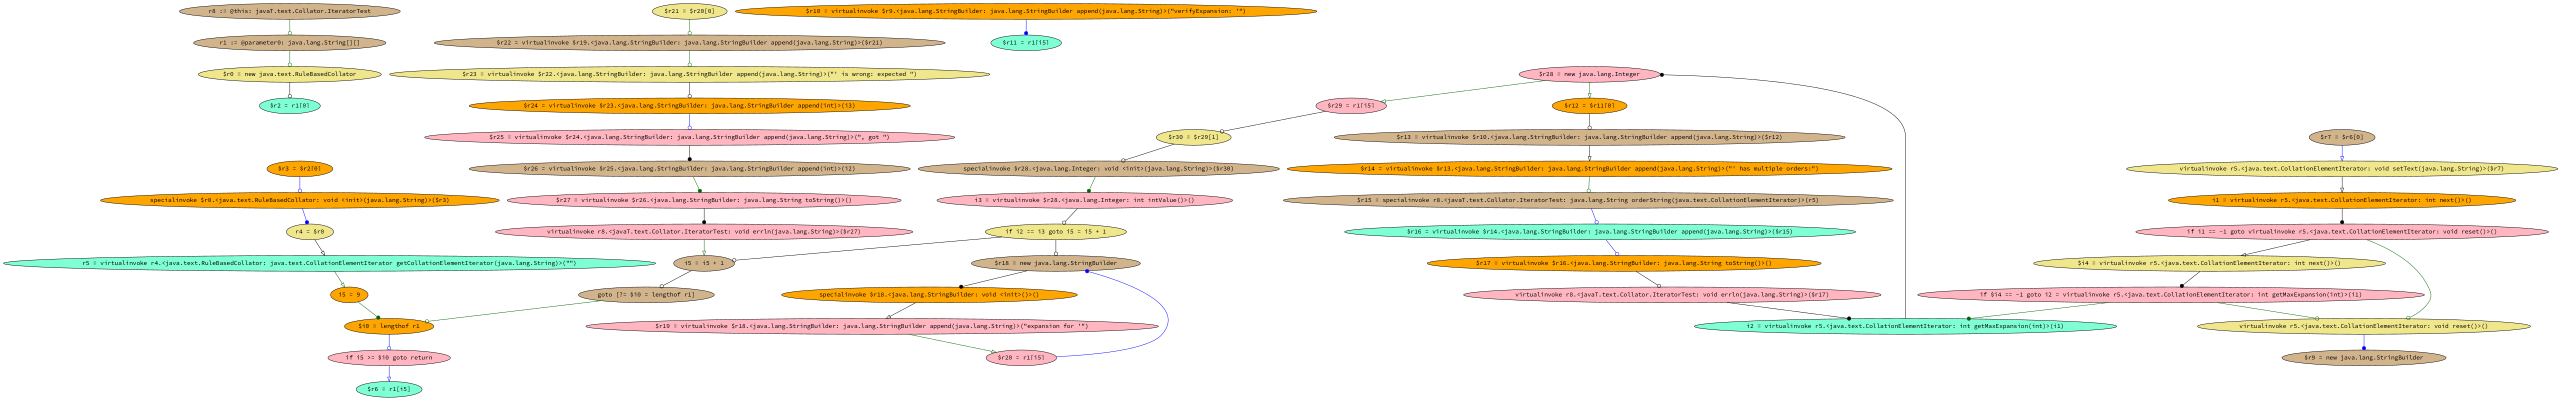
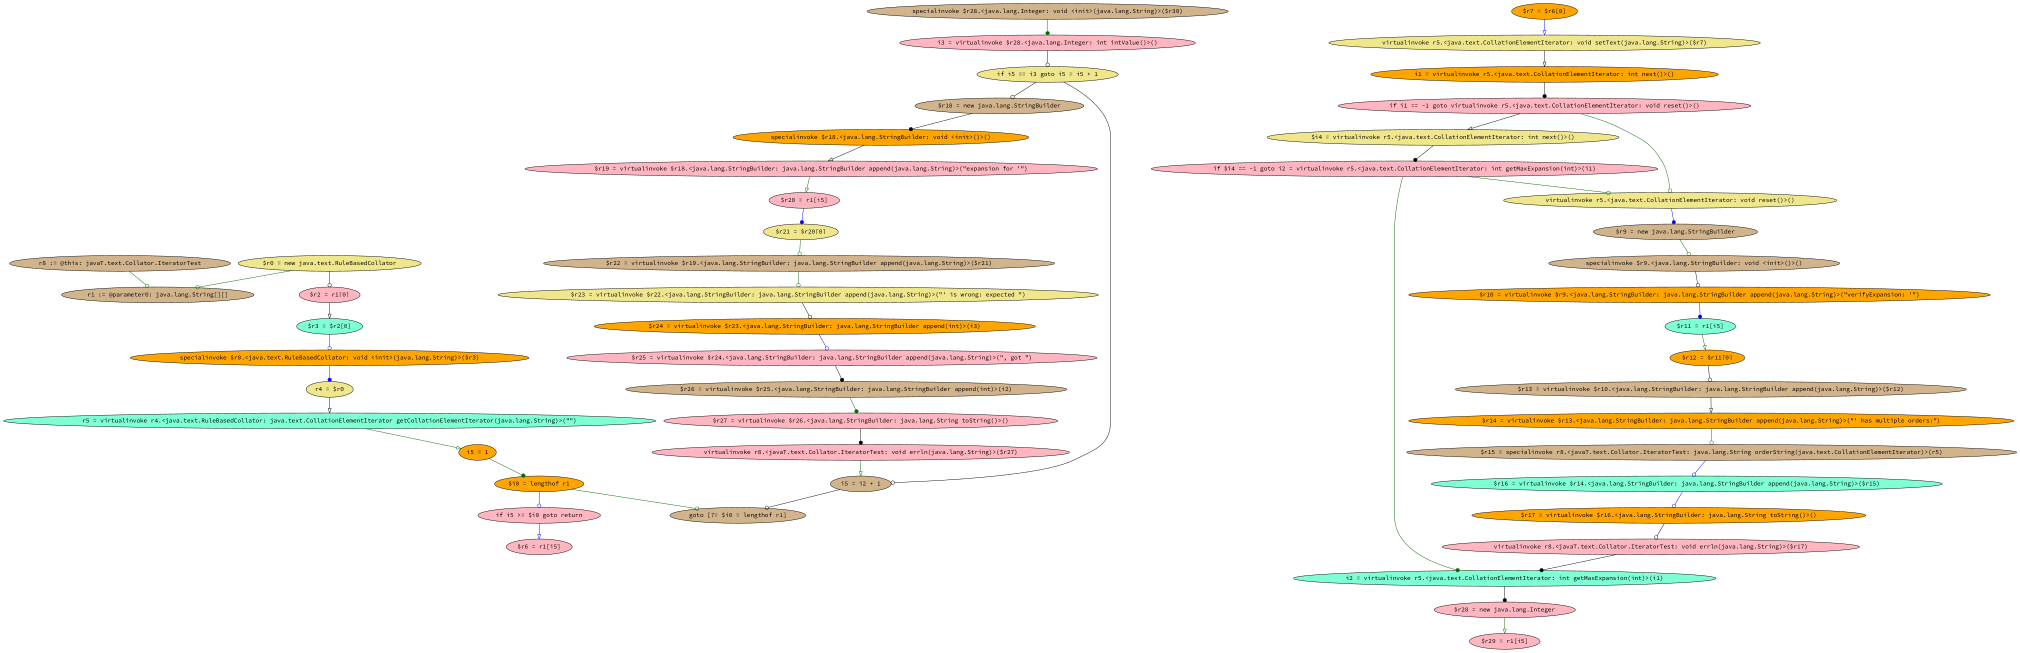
edge "r1 := @parameter0: java.lang.String[][]" -> "$r0 = new java.text.RuleBasedCollator": reversed
edge "$r28 = new java.lang.Integer" -> "$r12 = $r11[0]": now "$r11 = r1[i5]" -> "$r12 = $r11[0]"
node "$r2 = r1[0]": fillcolor aquamarine -> lightpink
node "$r30 = $r29[1]": removed
node "$r7 = $r6[0]": fillcolor tan -> orange
node "$r3 = $r2[0]": fillcolor orange -> aquamarine
node "if i2 == i3 goto i5 = i5 + 1": label "if i2 == i3 goto i5 = i5 + 1" -> "if i5 == i3 goto i5 = i5 + 1"
node "i5 = i5 + 1": label "i5 = i5 + 1" -> "i5 = i2 + 1"
node "specialinvoke $r9.<java.lang.StringBuilder: void <init>()>()": added
node "i5 = 9": label "i5 = 9" -> "i5 = 1"
edge "$r2 = r1[0]" -> "$r3 = $r2[0]": added
edge "goto [?= $i0 = lengthof r1]" -> "$i0 = lengthof r1": reversed
edge "$r20 = r1[i5]" -> "$r18 = new java.lang.StringBuilder": now "$r20 = r1[i5]" -> "$r21 = $r20[0]"
node "$r6 = r1[i5]": fillcolor aquamarine -> lightpink
